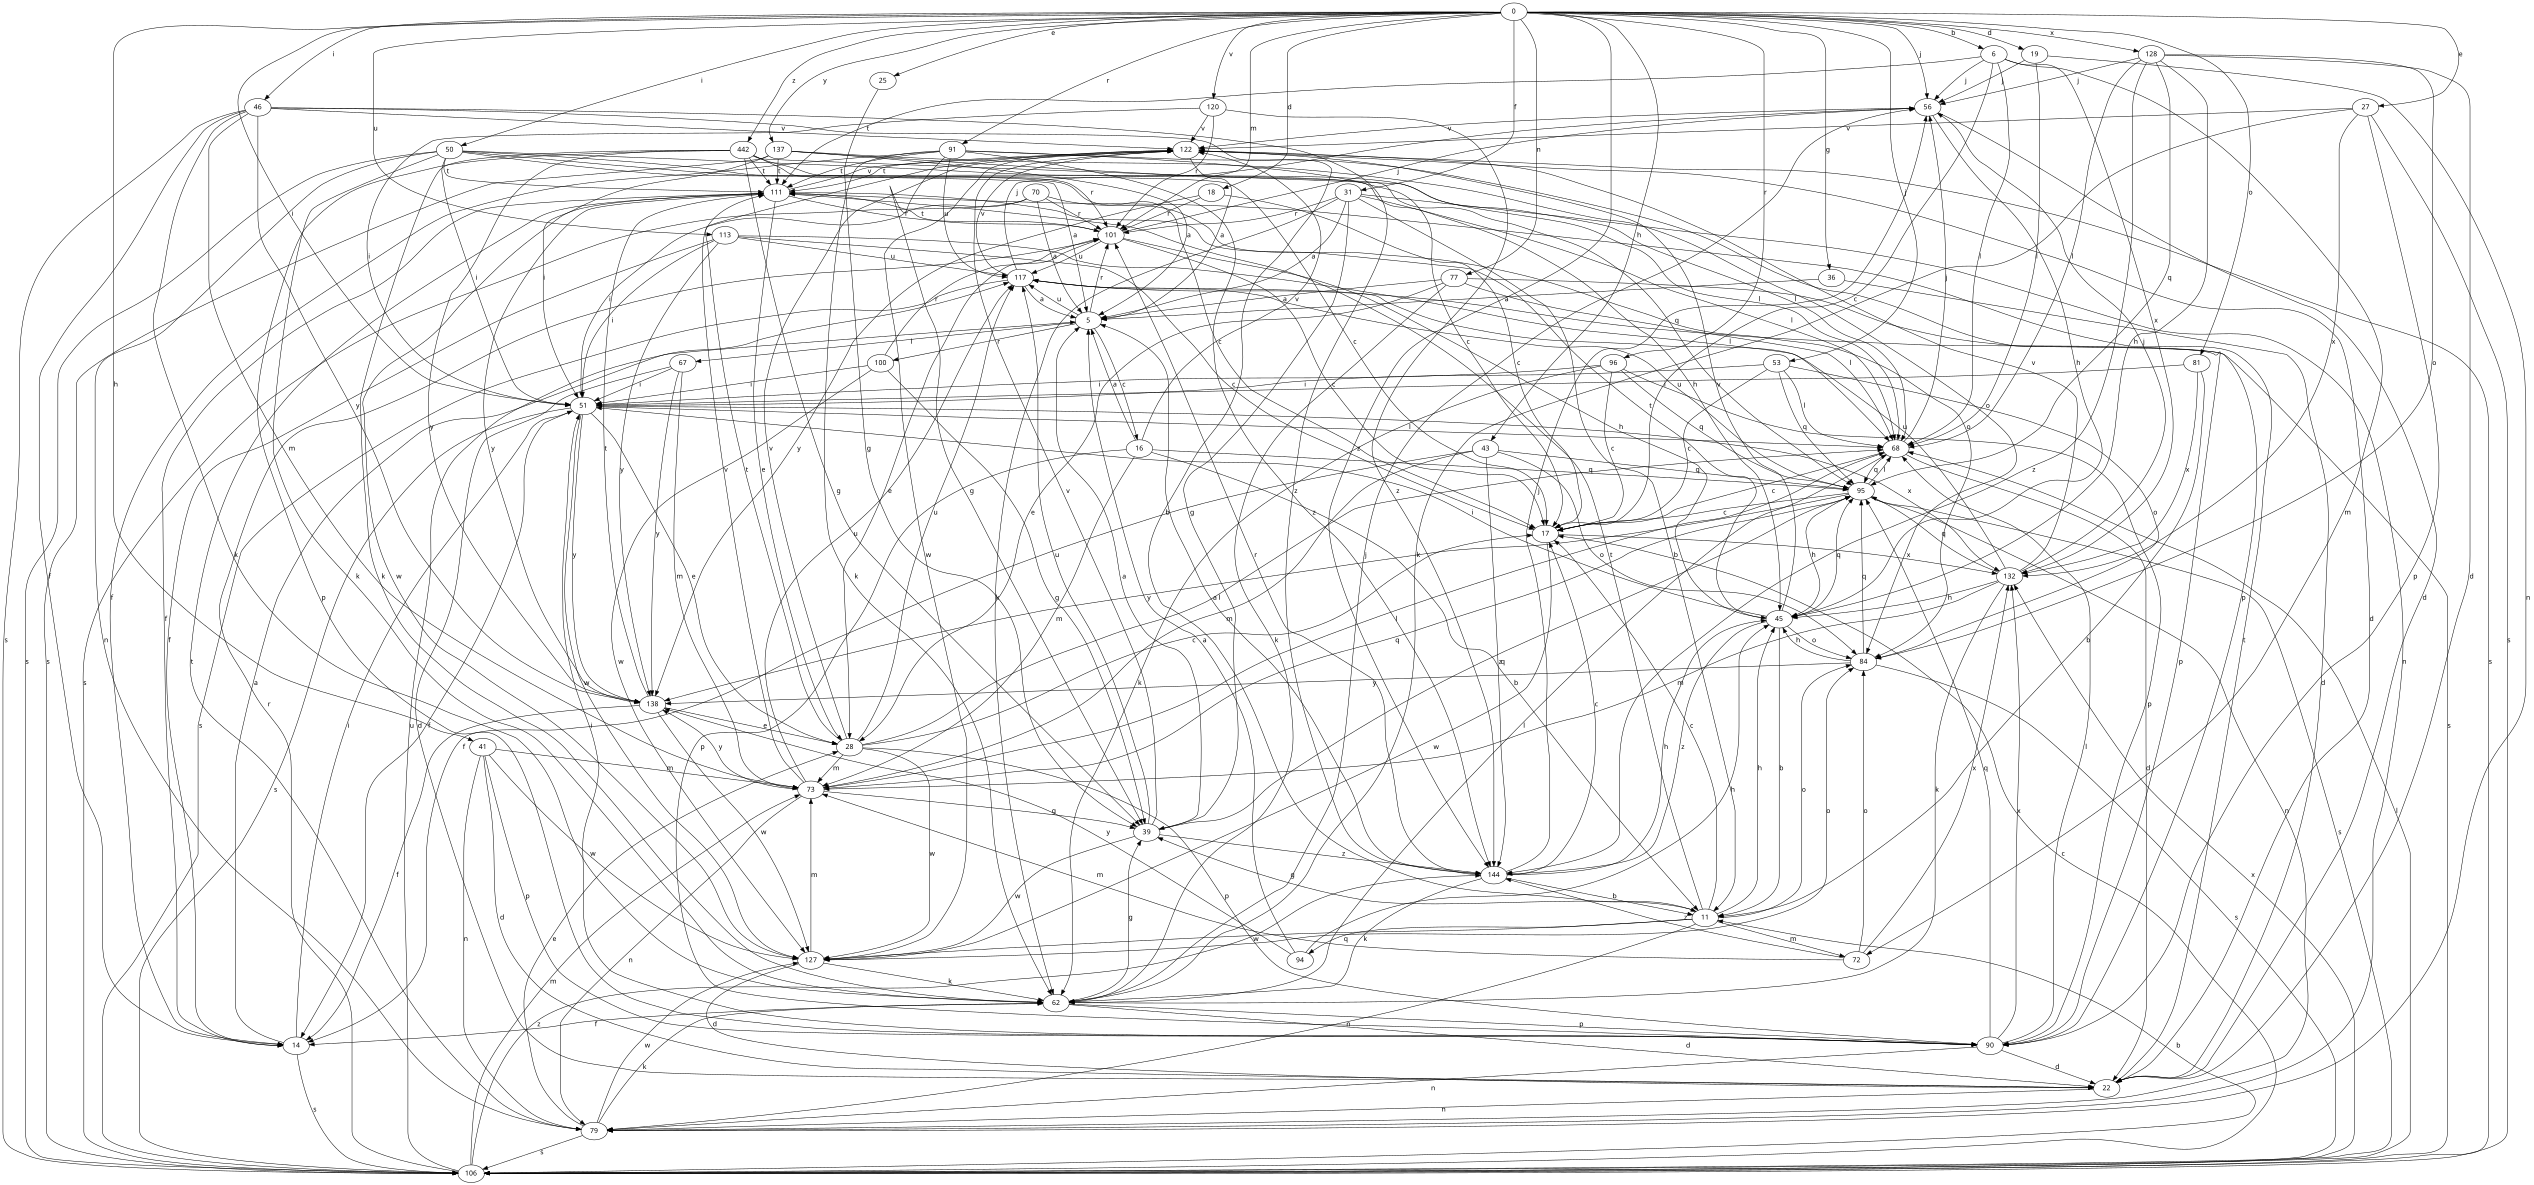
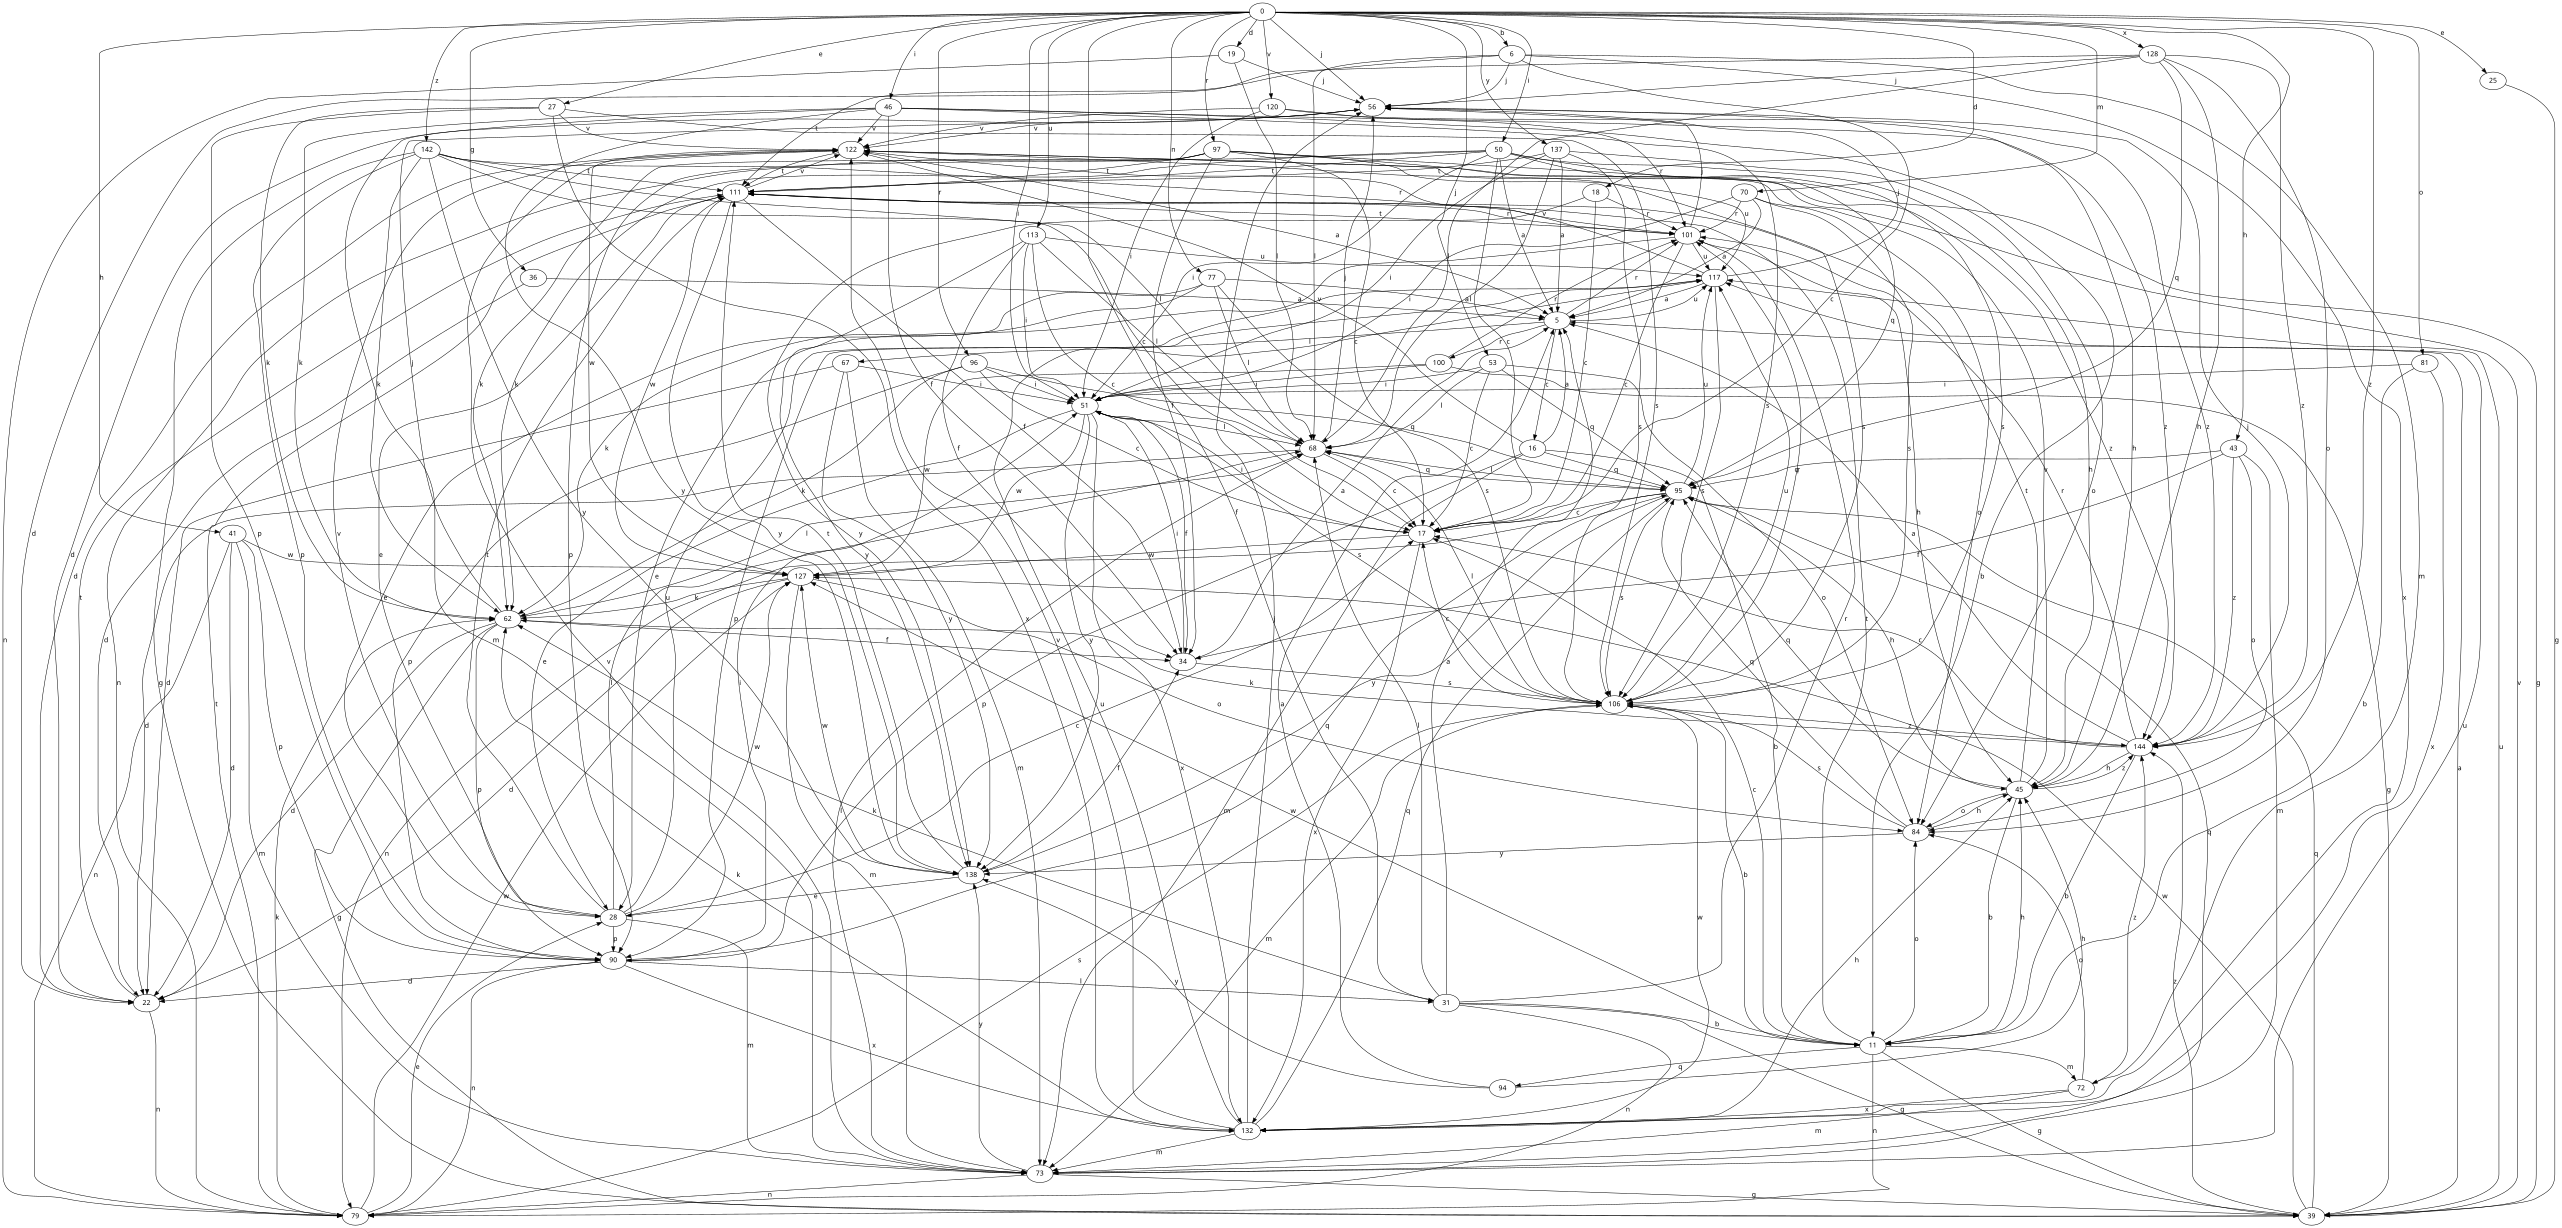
edge "0" -> "101": now "0" -> "70"
node "442": label "442" -> "142"
node "91": label "91" -> "97"
edge "45" -> "51": now "17" -> "51"
edge "90" -> "68": now "90" -> "31"
edge "106" -> "132": label "x" -> "w"
node "14": label "14" -> "34"
